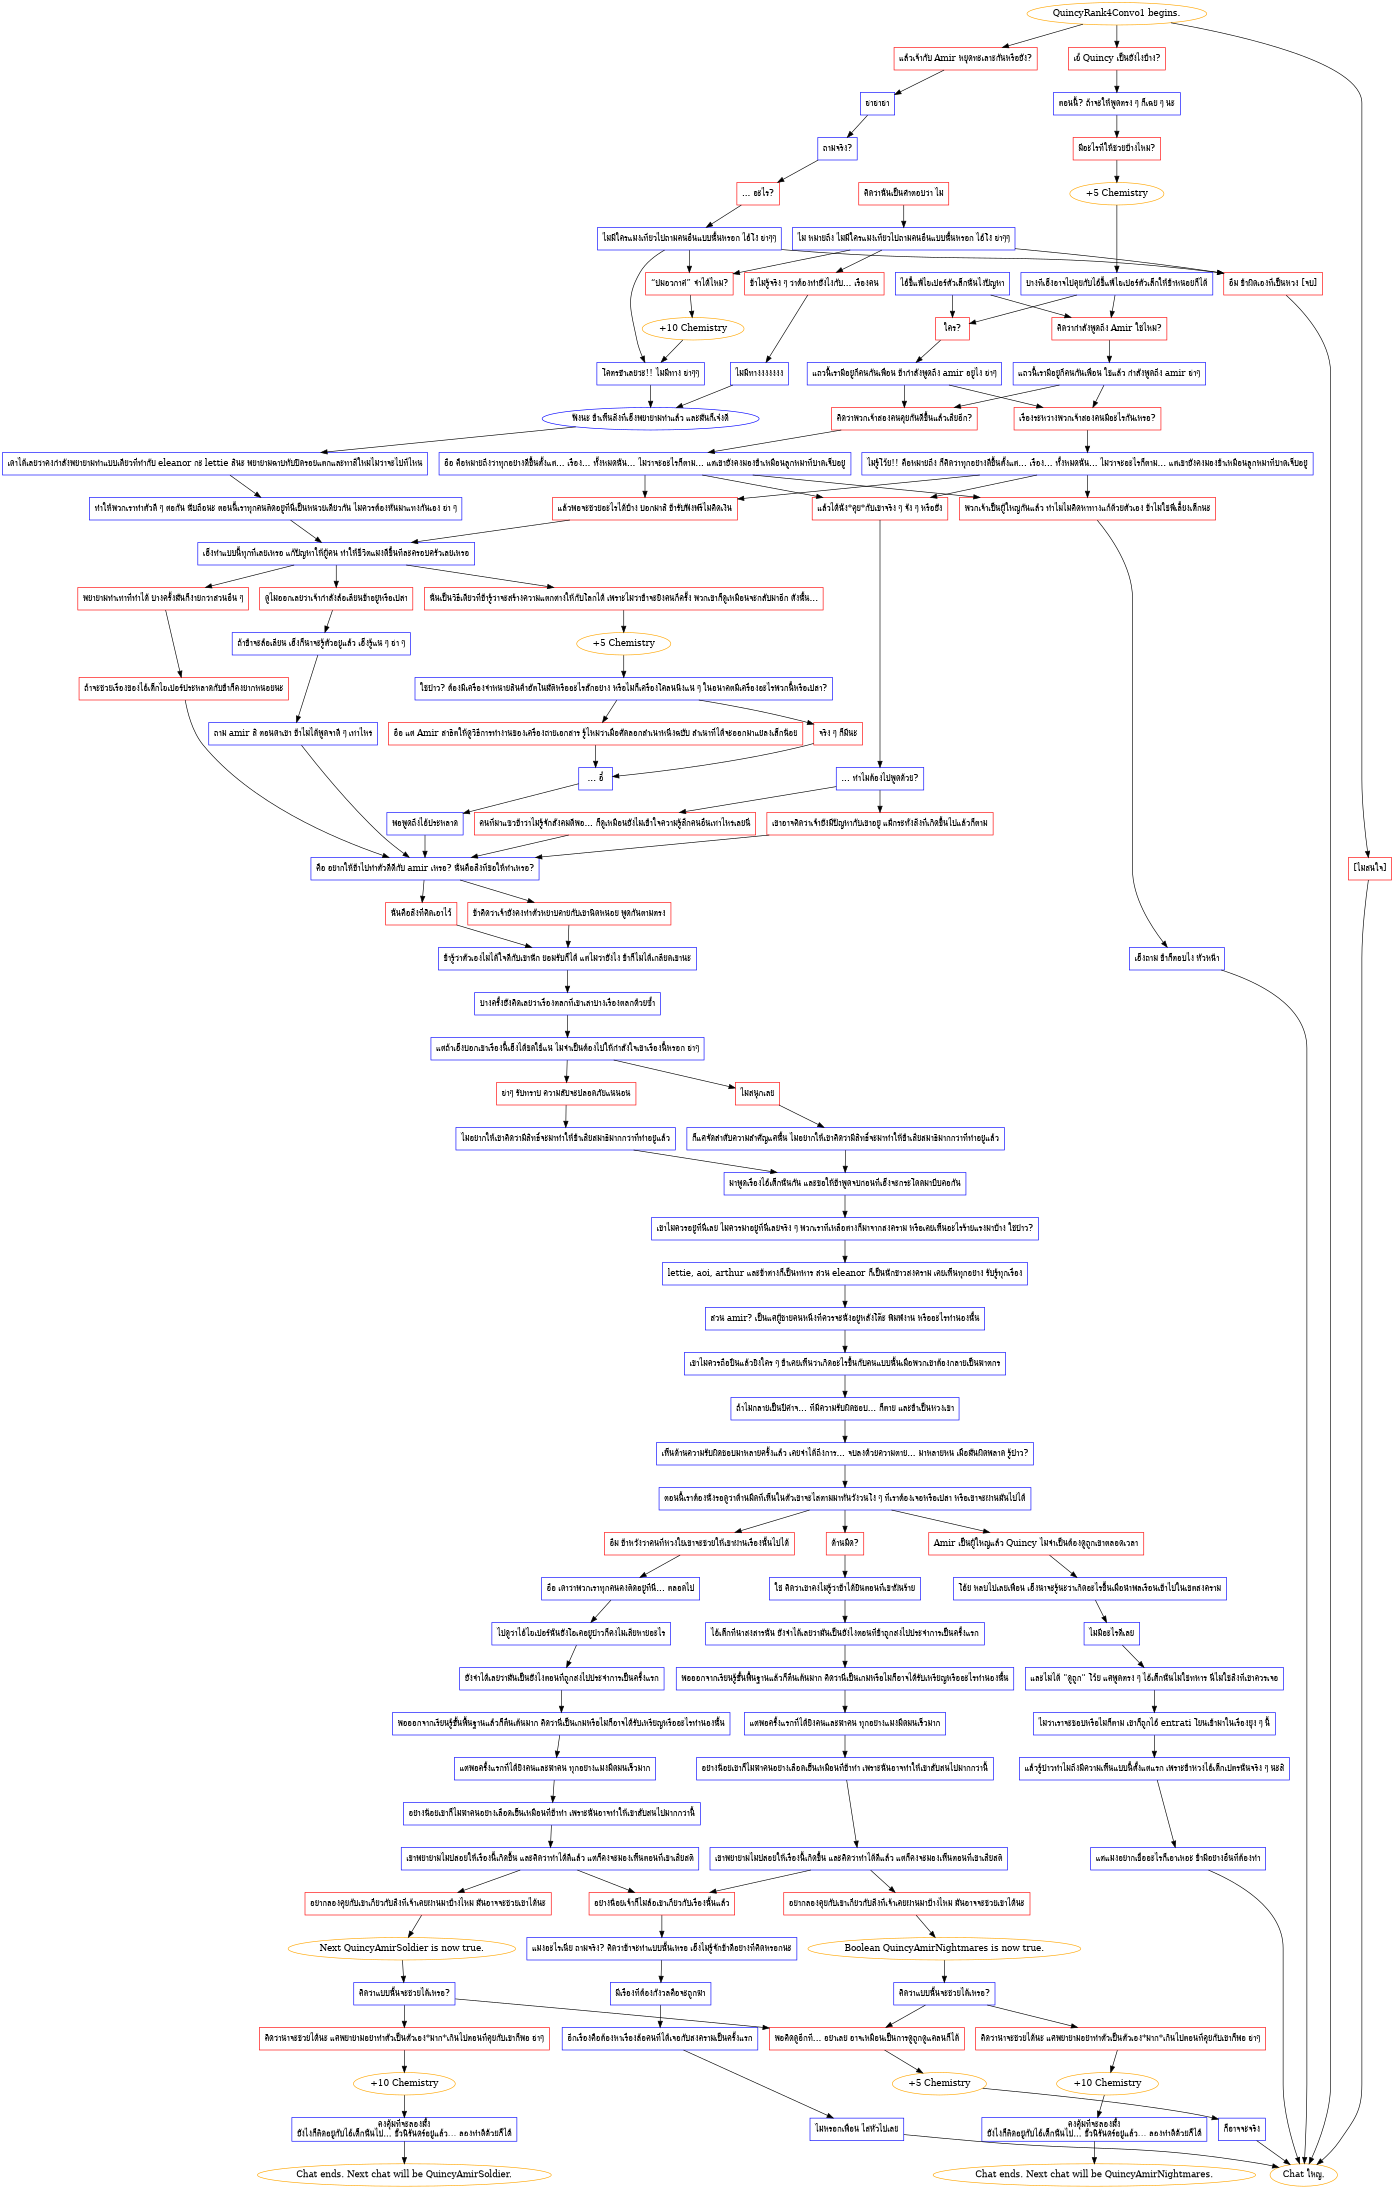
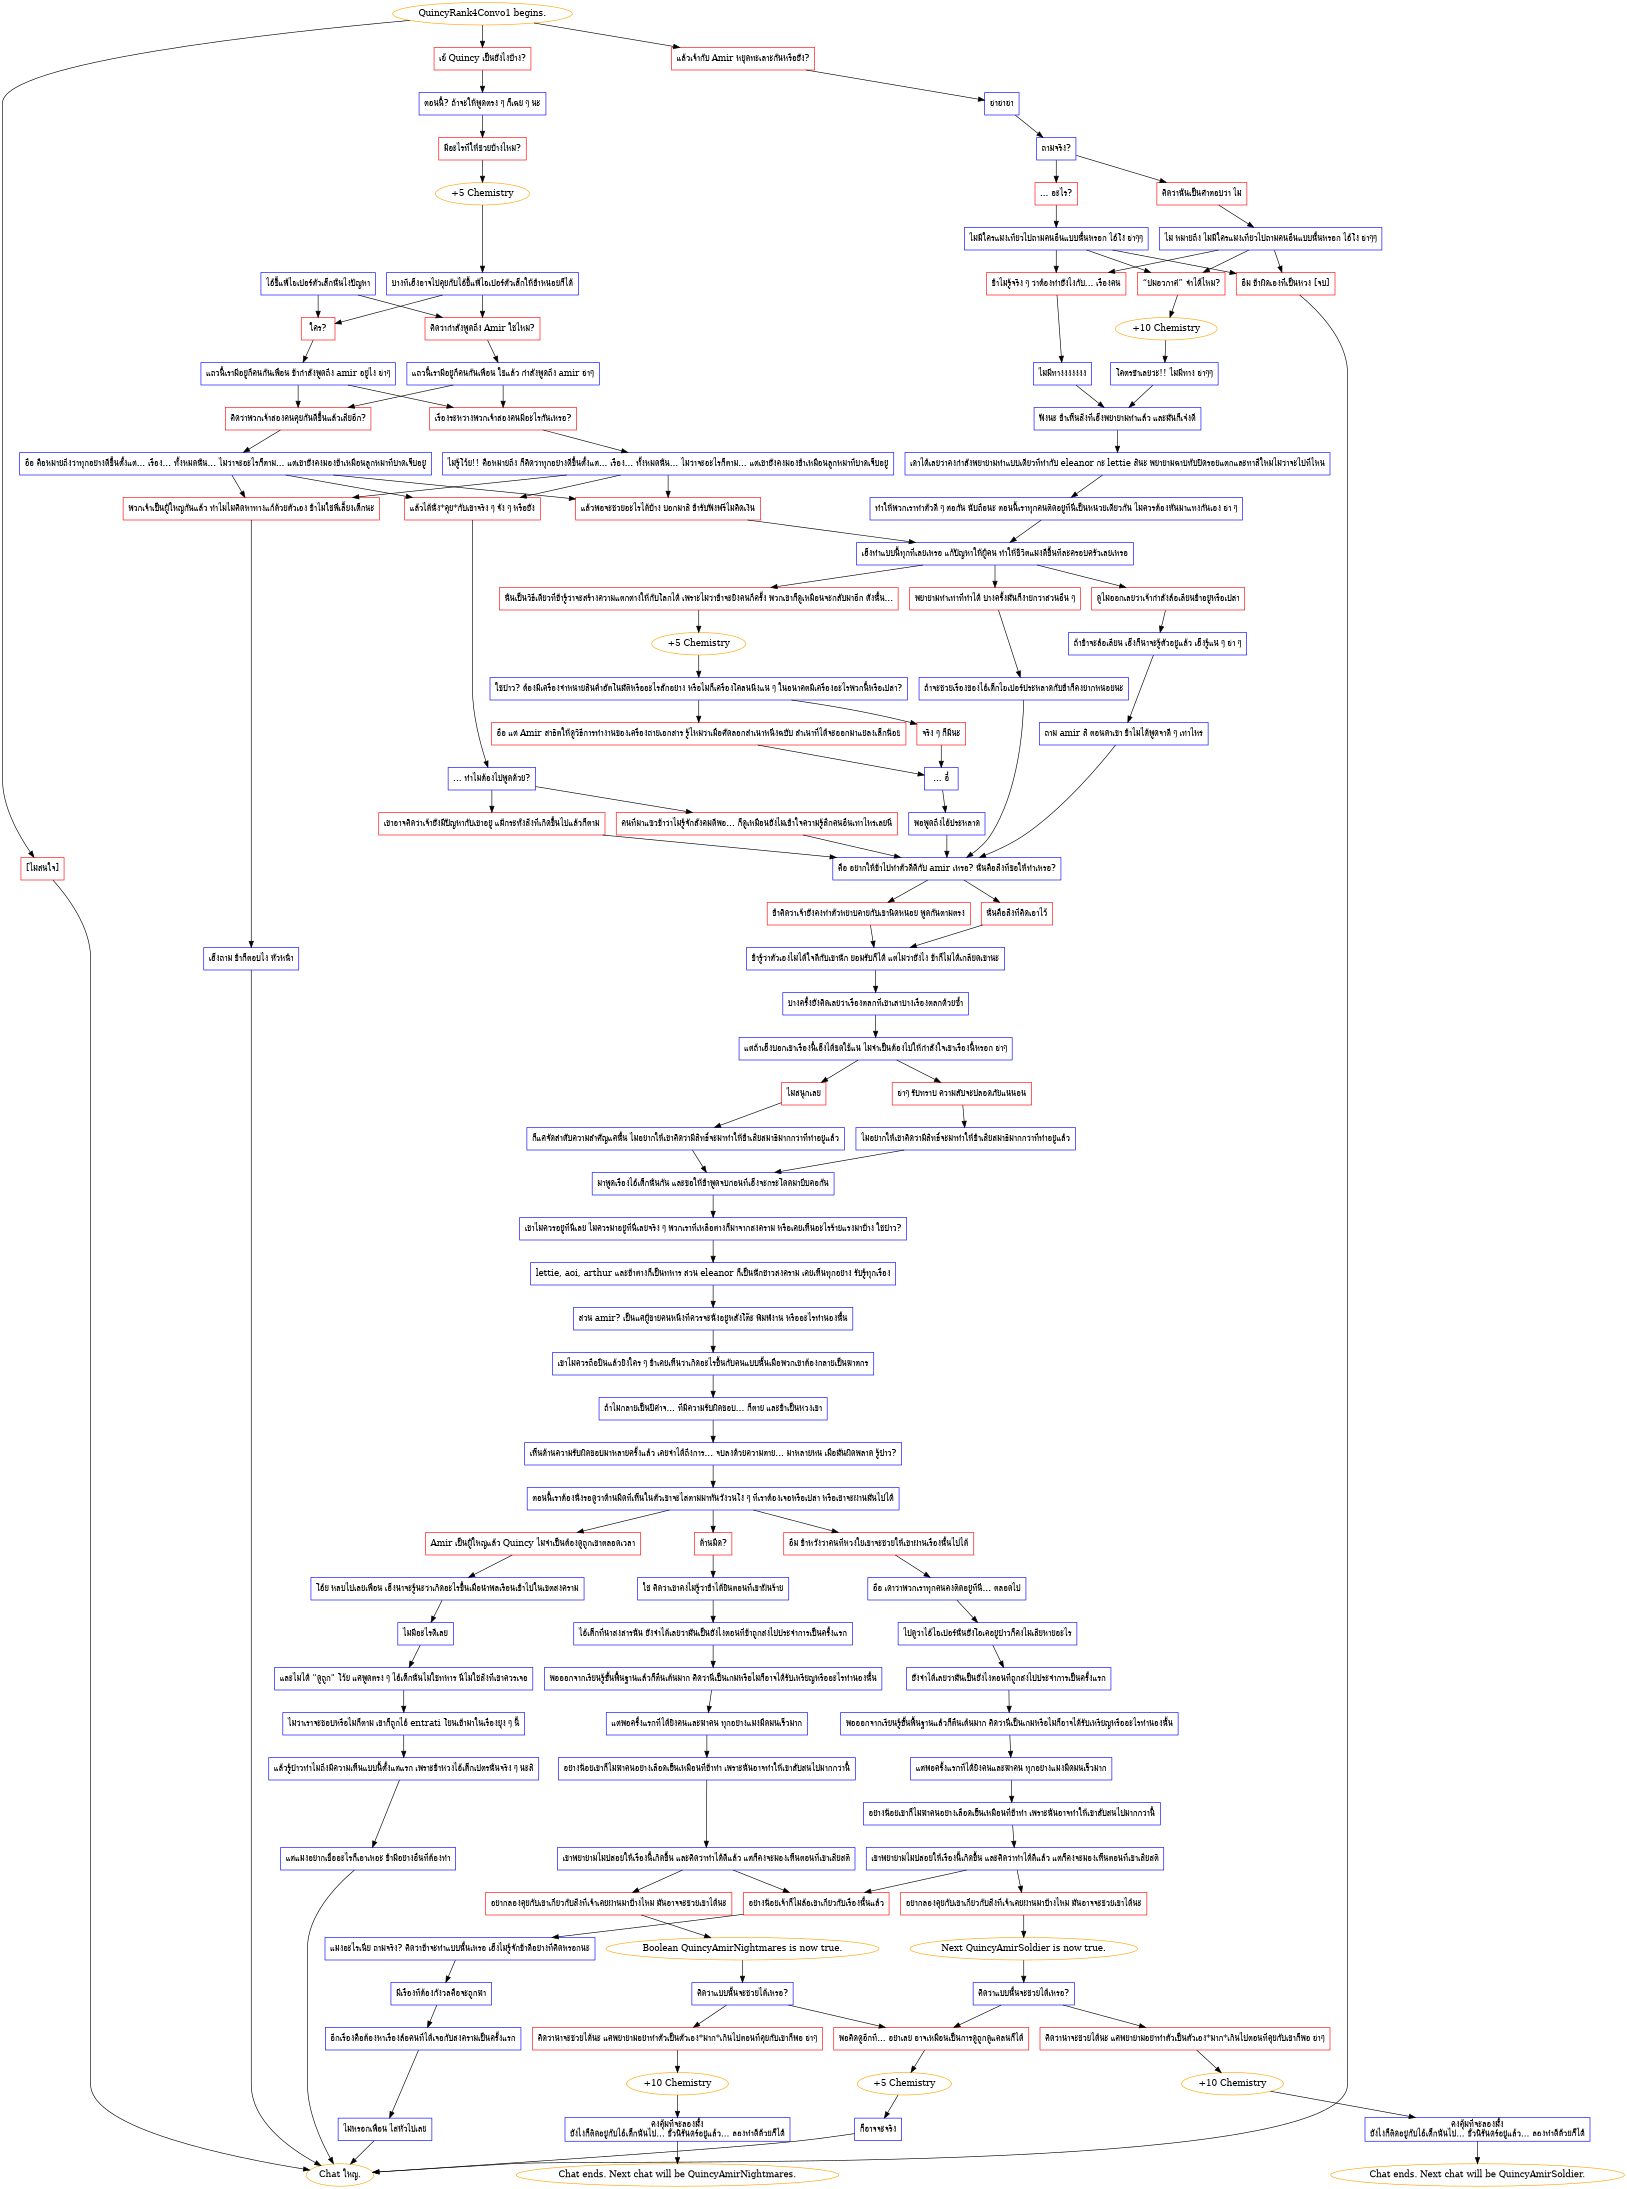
edge "ถามจริง?" -> "คิดว่านั่นเป็นคำตอบว่า ไม่": added
edge "ไม่มีใครแม่งเที่ยวไปถามคนอื่นแบบนั้นหรอก ไอ้โง่ ฮ่าๆๆ" -> "โคตรขำเลยว่ะ!! ไม่มีทาง ฮ่าๆๆ": now "ไม่มีใครแม่งเที่ยวไปถามคนอื่นแบบนั้นหรอก ไอ้โง่ ฮ่าๆๆ" -> "ข้าไม่รู้จริง ๆ ว่าต้องทำยังไงกับ... เรื่องคน"
node "ฟังนะ ข้าเห็นสิ่งที่เอ็งพยายามทำแล้ว และมันก็เจ๋งดี": shape ellipse -> box
node "ถ้าจะช่วยเรื่องของไอ้เด็กไฮเปอร์ประหลาดกับข้าก็คงยากหน่อยนะ": color red -> blue
